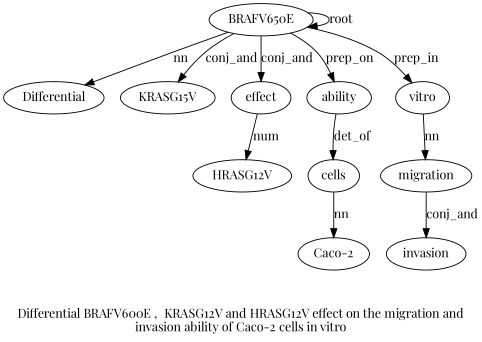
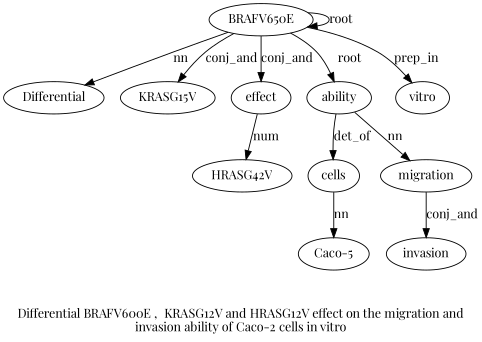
edge "BRAFV650E" -> "ability": label "prep_on" -> "root"
edge "vitro" -> "migration": now "ability" -> "migration"
node "HRASG12V": label "HRASG12V" -> "HRASG42V"
node "Caco-2": label "Caco-2" -> "Caco-5"
